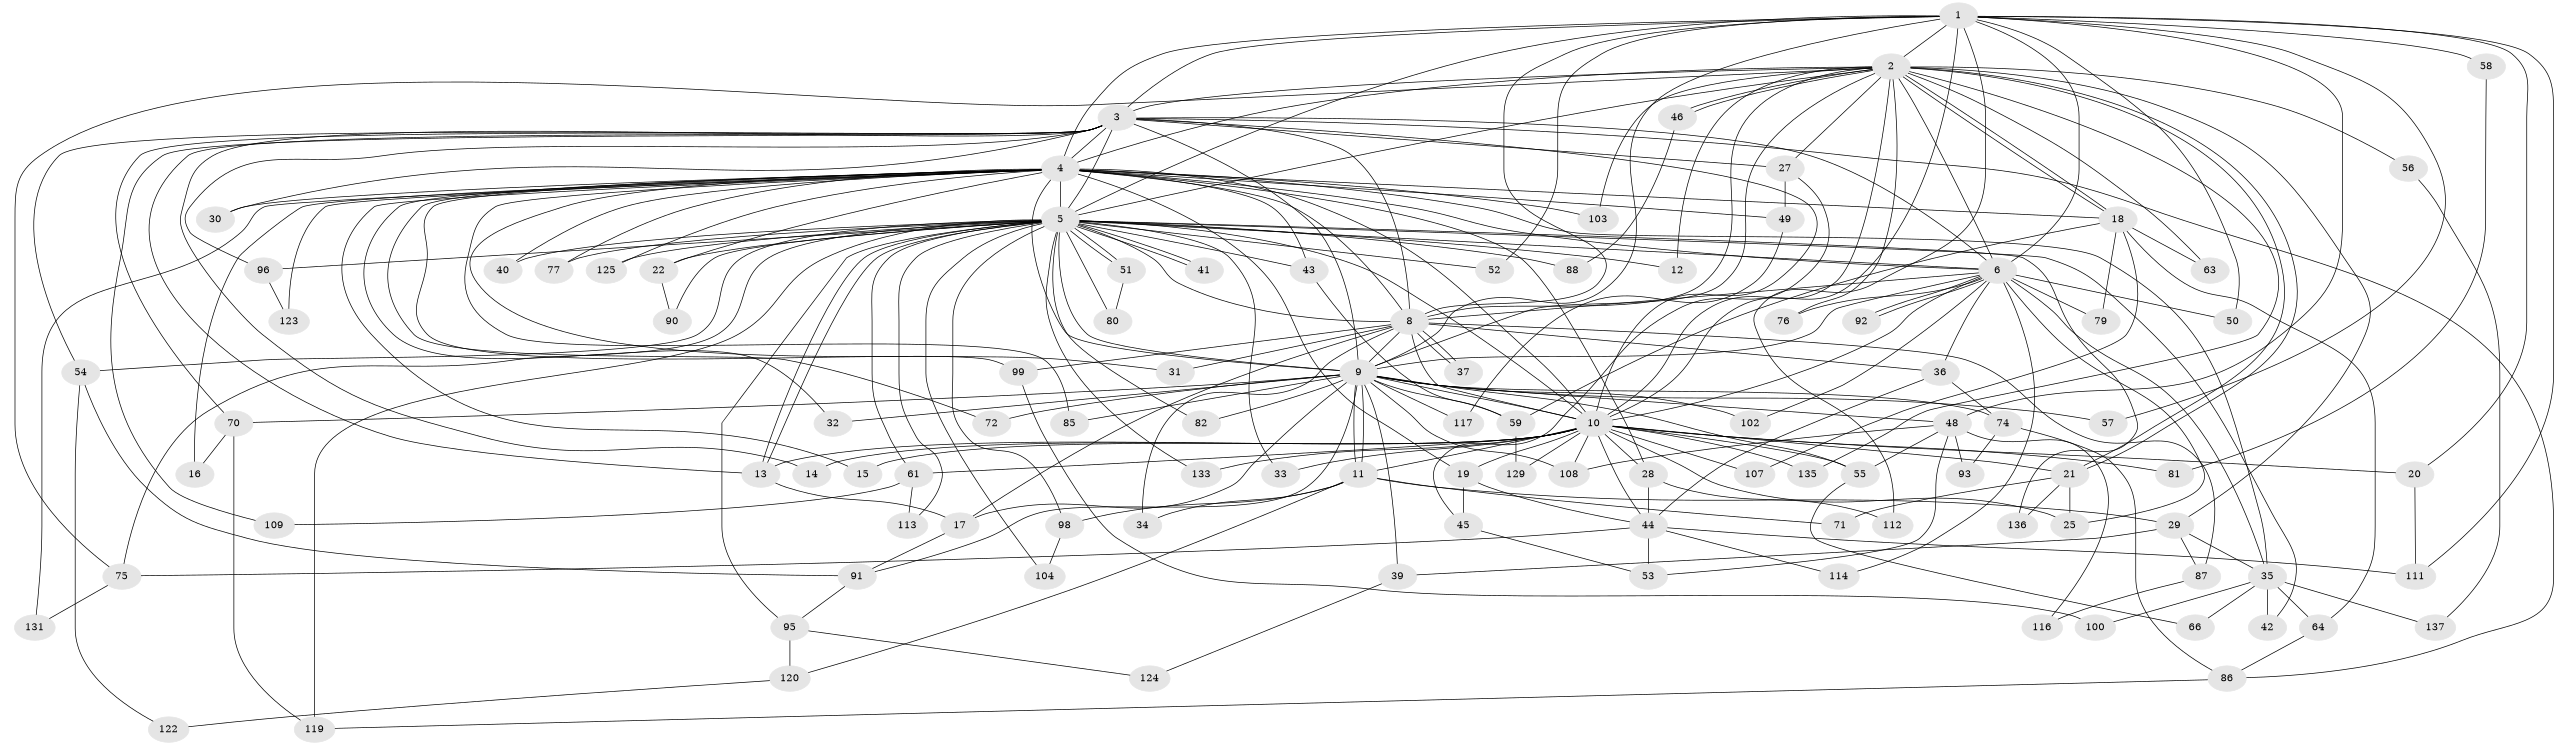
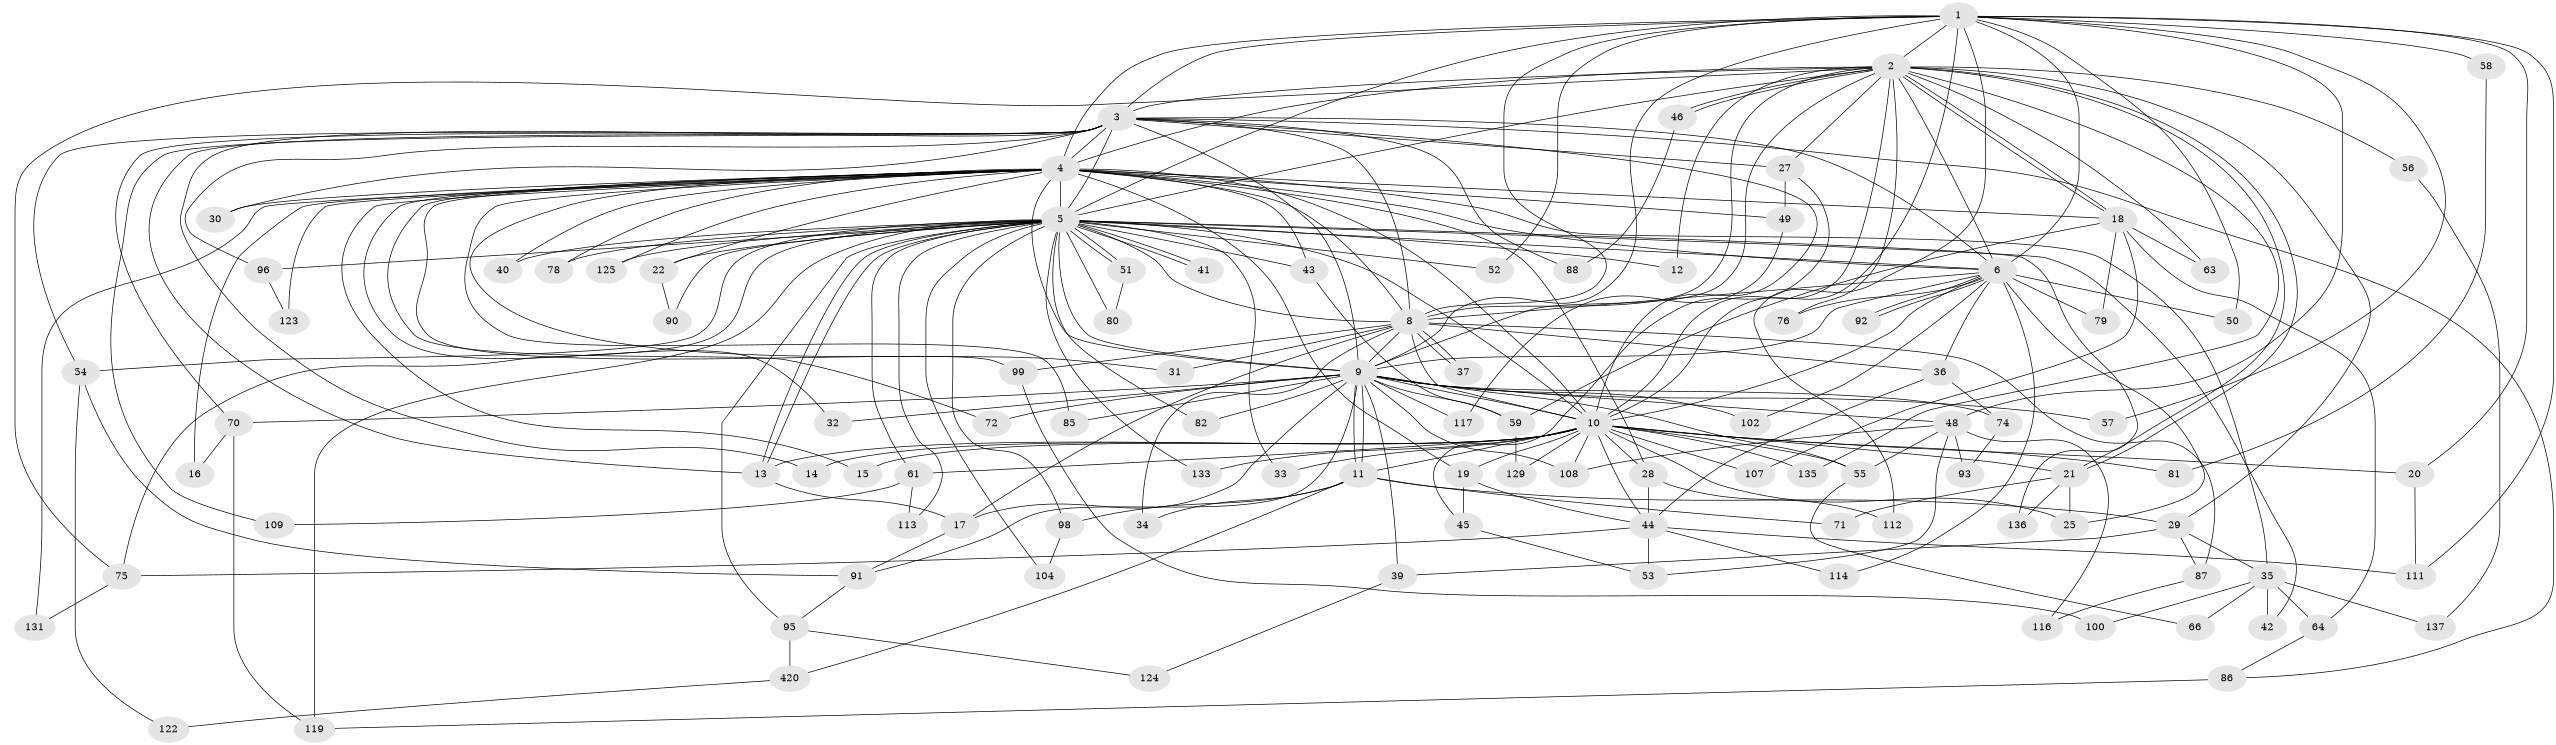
node "103": removed
edge "5" -- "88": now "3" -- "88"
node "77": label "77" -> "78"
edge "6" -- "35": removed
edge "74" -- "86": removed
node "120": label "120" -> "420"
